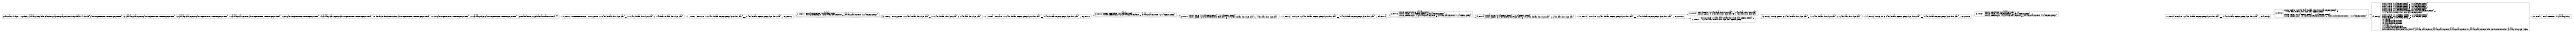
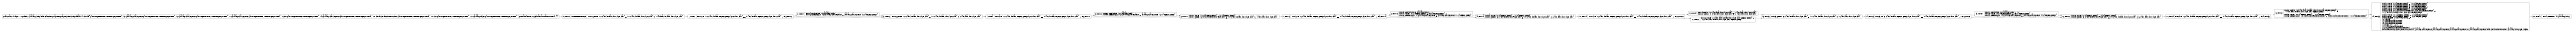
node "16: 0x002c": added
node "19: 0x0035": text "(r12 I:kotlin.jvm.functions.Function1)" -> "(r12 I:synthetic.jvm.functions.Function1)"
